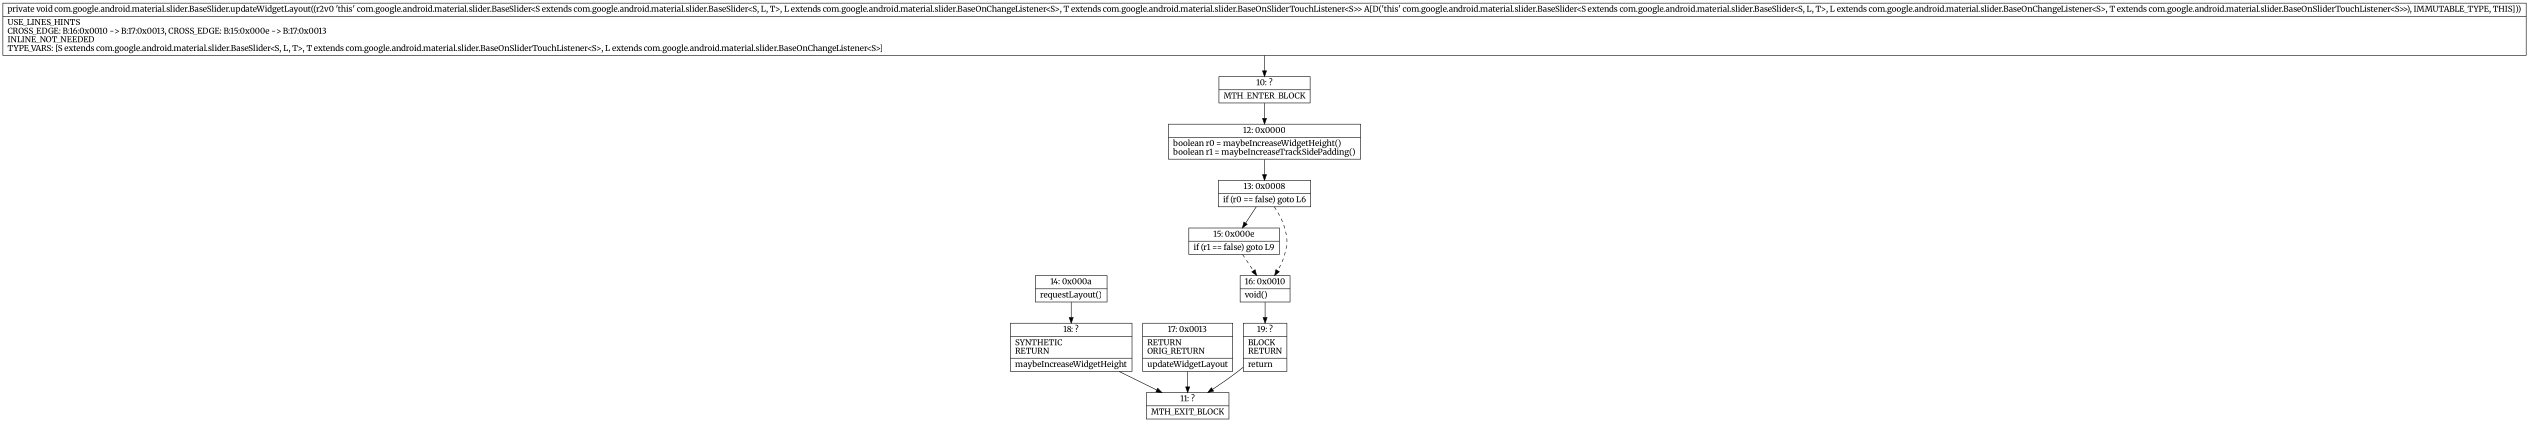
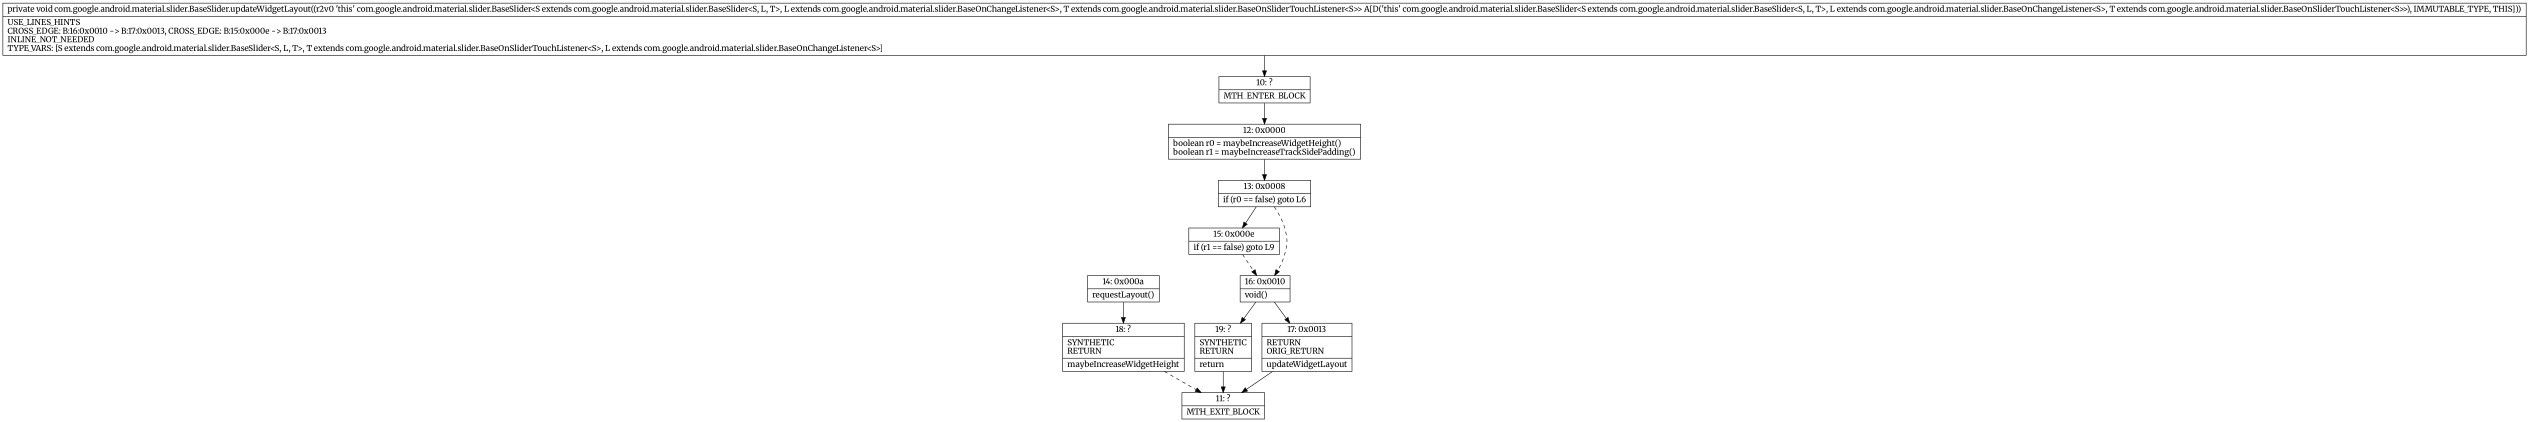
edge "16: 0x0010" -> "17: 0x0013": added
node "19: ?": text "BLOCK" -> "SYNTHETIC"
edge "18: ?" -> "11: ?": style solid -> dashed
